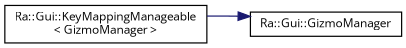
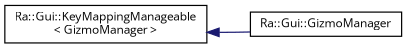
edge "Ra::Gui::KeyMappingManageable < GizmoManager >" -> "Ra::Gui::GizmoManager": reversed
